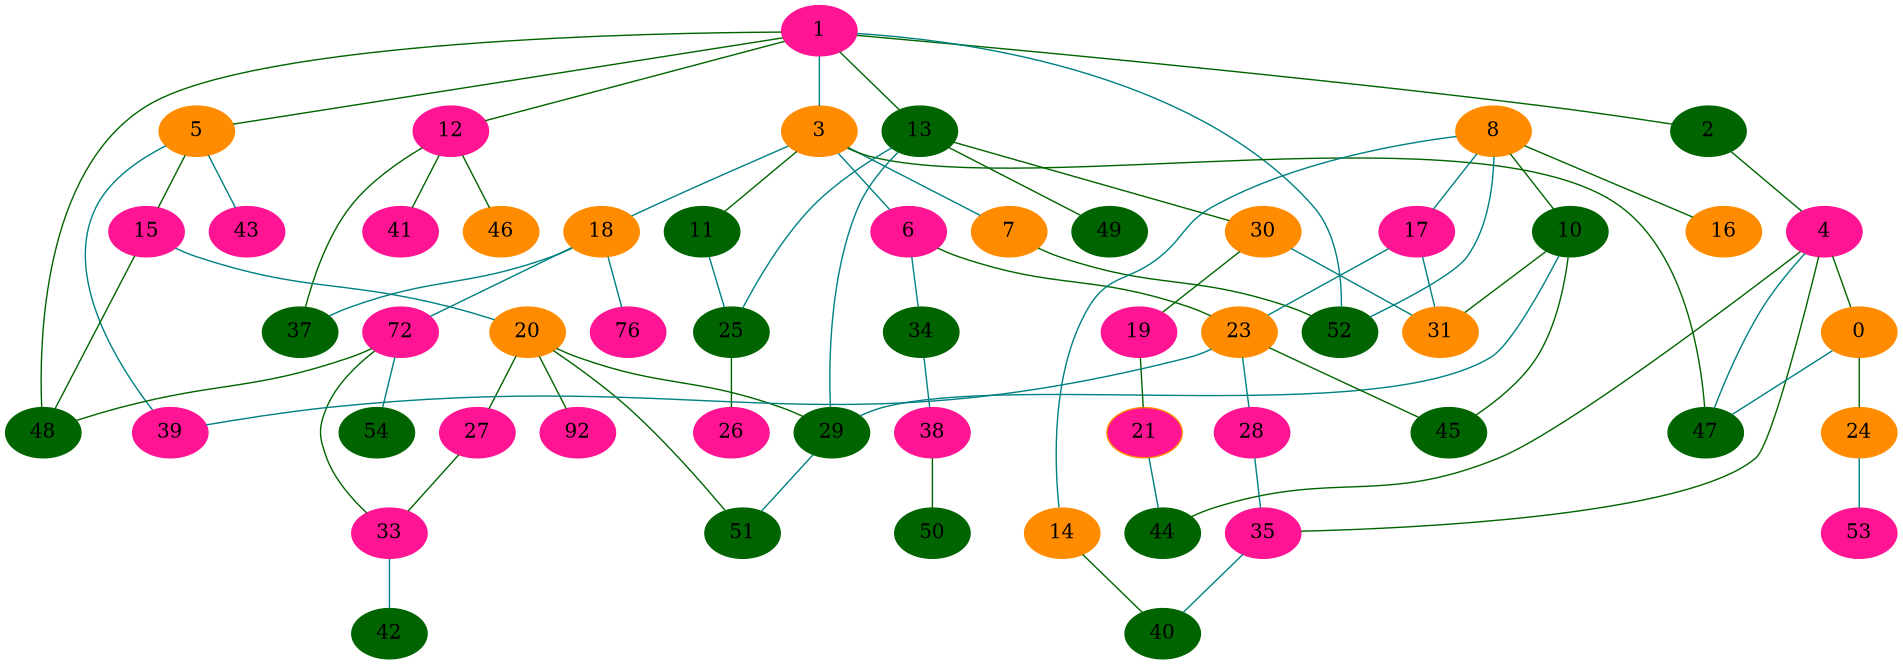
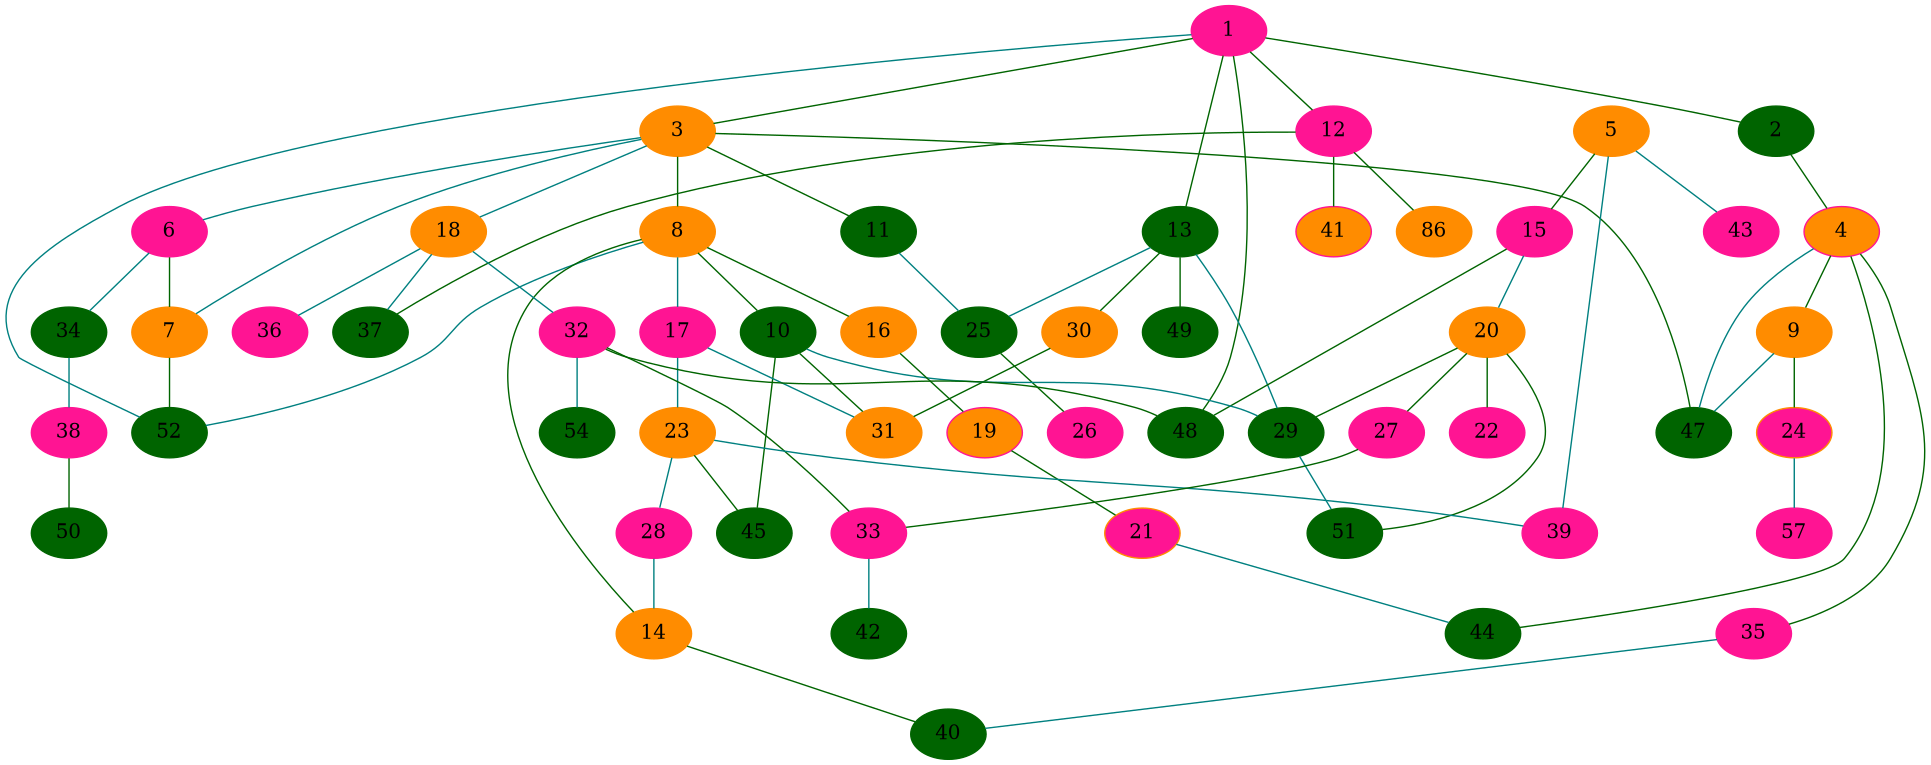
edge "1" -- "5": removed
edge "1" -- "3": color teal -> darkgreen
edge "3" -- "8": added
node "41": fillcolor deeppink -> darkorange
node "46": label "46" -> "86"
node "4": fillcolor deeppink -> darkorange
edge "8" -- "14": color teal -> darkgreen
edge "30" -- "19": now "16" -- "19"
edge "6" -- "23": now "6" -- "7"
edge "30" -- "31": color teal -> darkgreen
node "72": label "72" -> "32"
node "76": label "76" -> "36"
node "19": fillcolor deeppink -> darkorange
node "0": label "0" -> "9"
node "92": label "92" -> "22"
node "24": fillcolor darkorange -> deeppink
edge "28" -- "35": now "28" -- "14"
node "53": label "53" -> "57"
